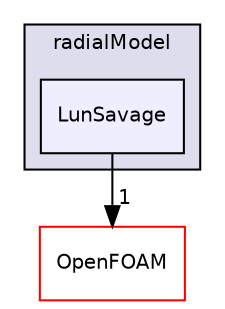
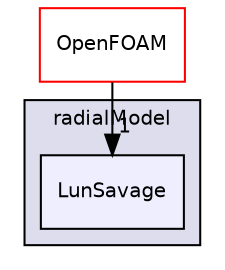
edge "LunSavage" -> "OpenFOAM": reversed
